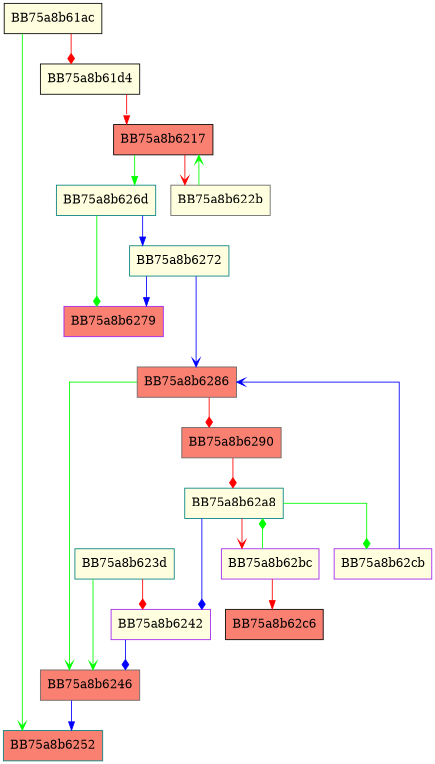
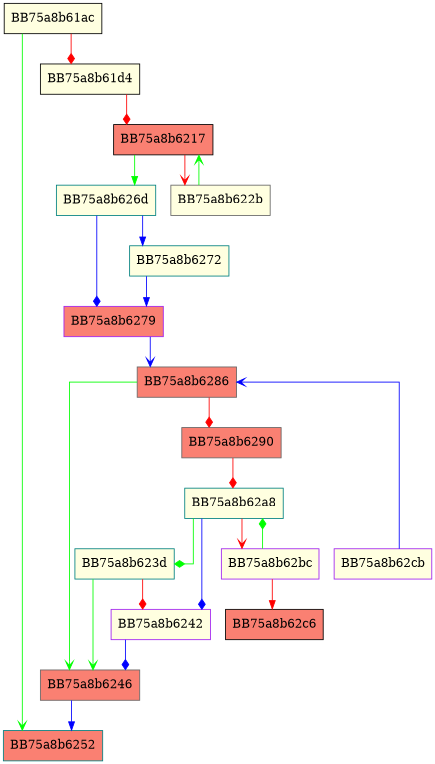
edge "BB75a8b61d4" -> "BB75a8b6217": arrowhead normal -> diamond
edge "BB75a8b626d" -> "BB75a8b6279": color green -> blue
edge "BB75a8b6272" -> "BB75a8b6286": now "BB75a8b6279" -> "BB75a8b6286"
edge "BB75a8b62a8" -> "BB75a8b62cb": now "BB75a8b62a8" -> "BB75a8b623d"
